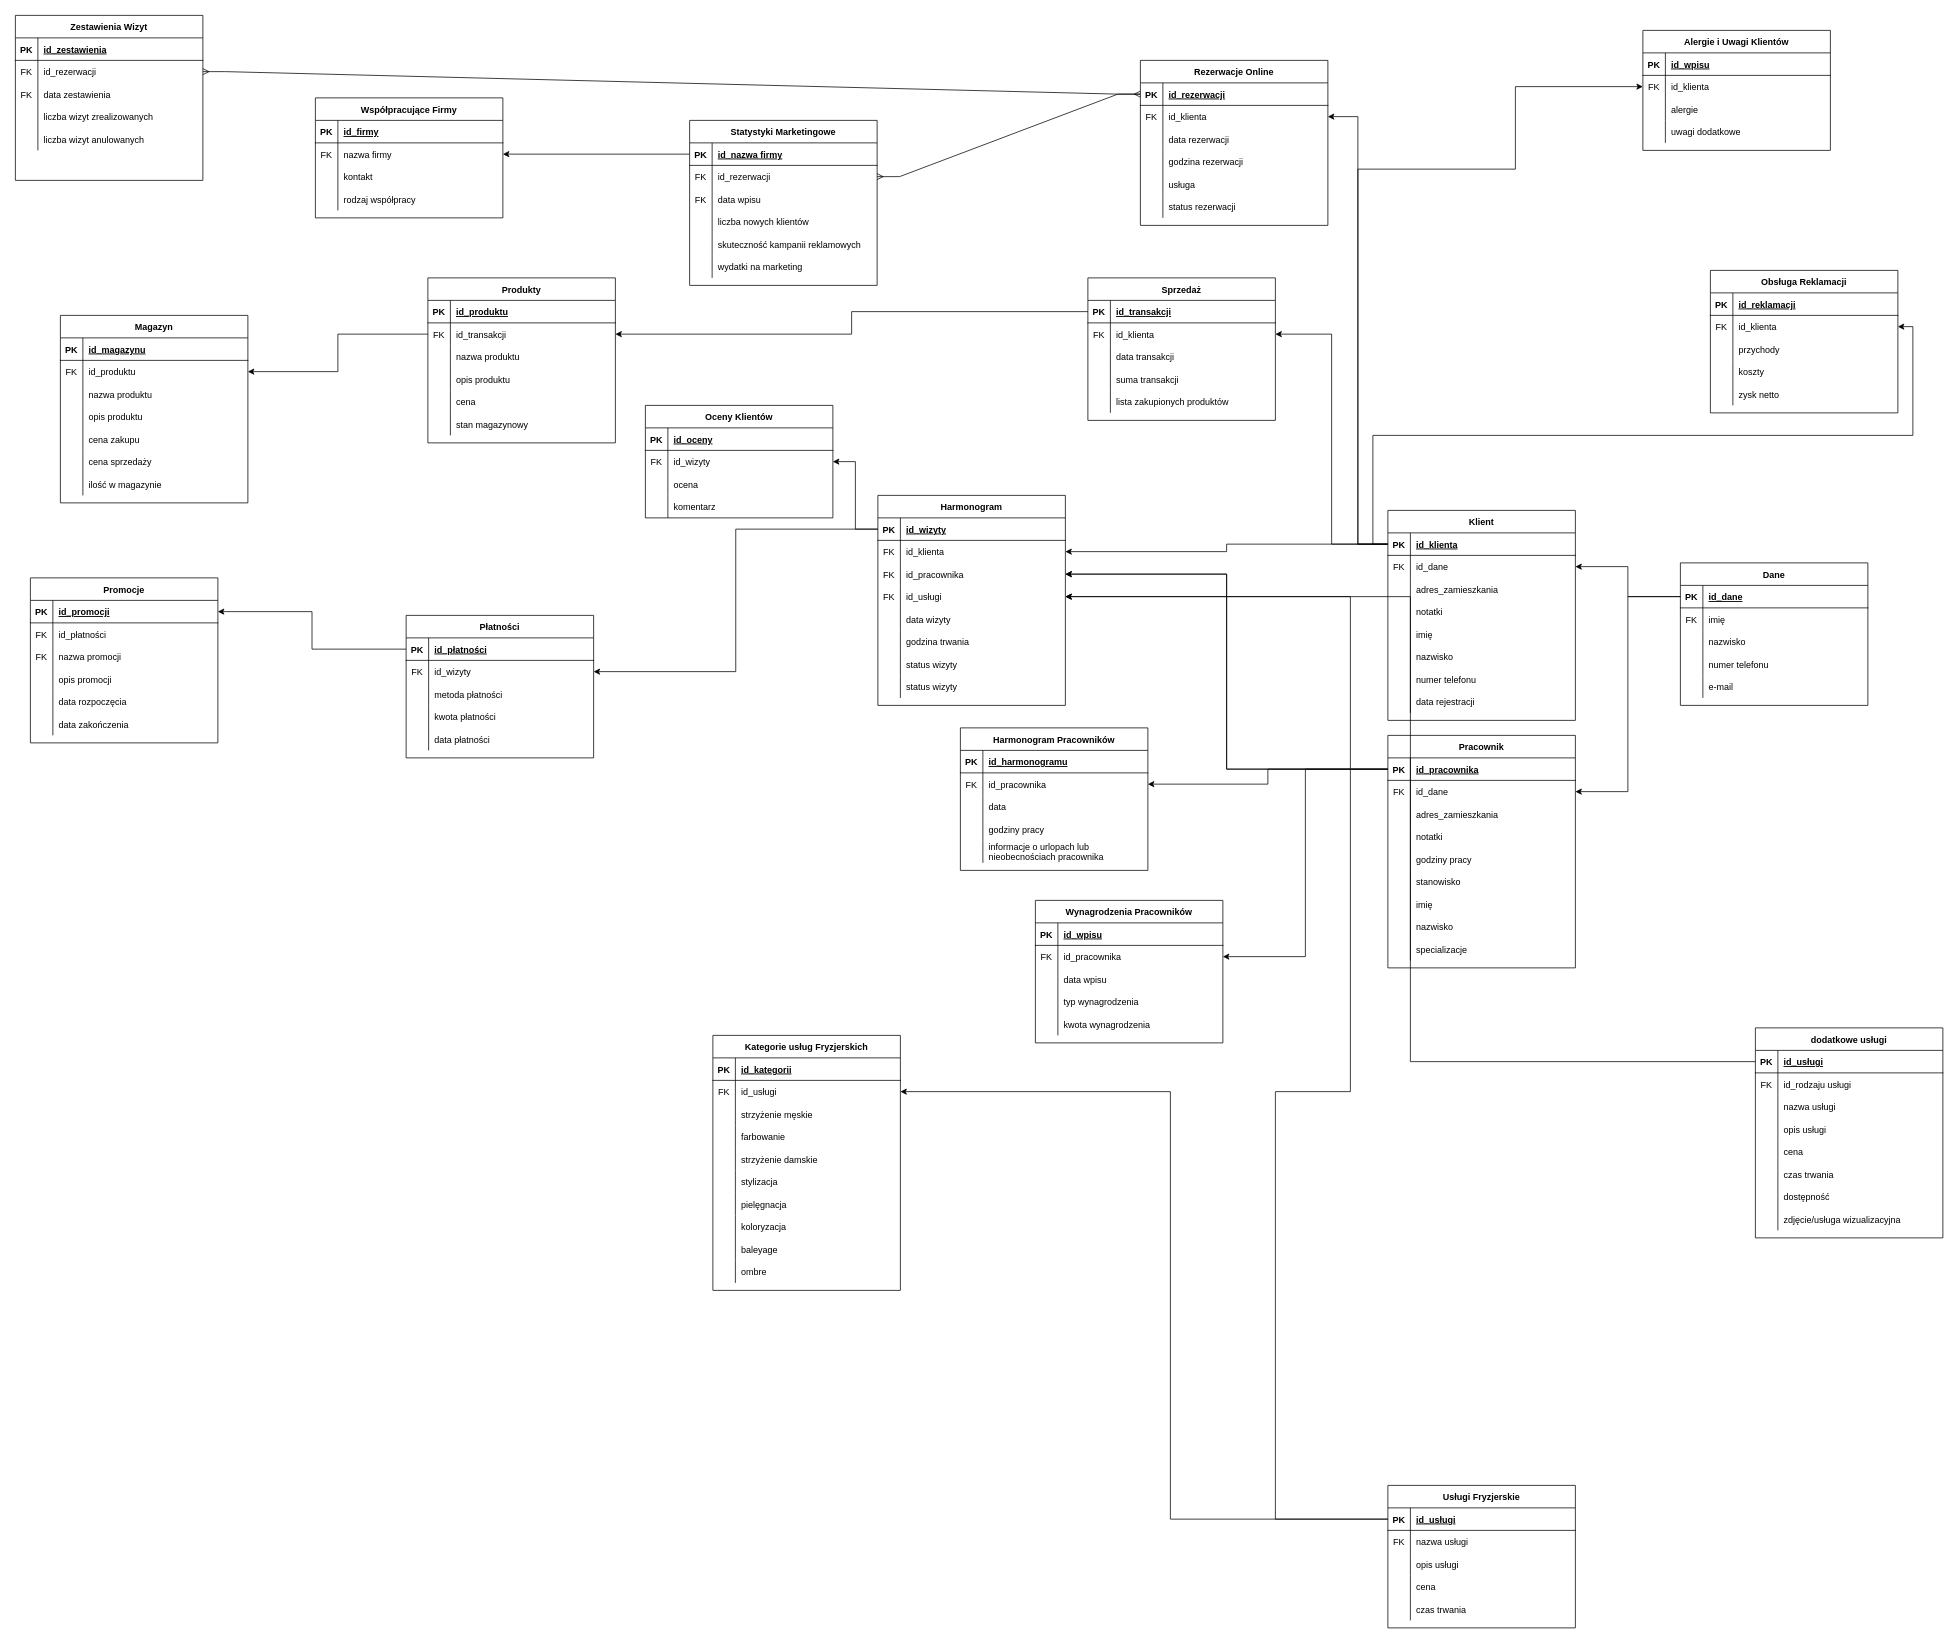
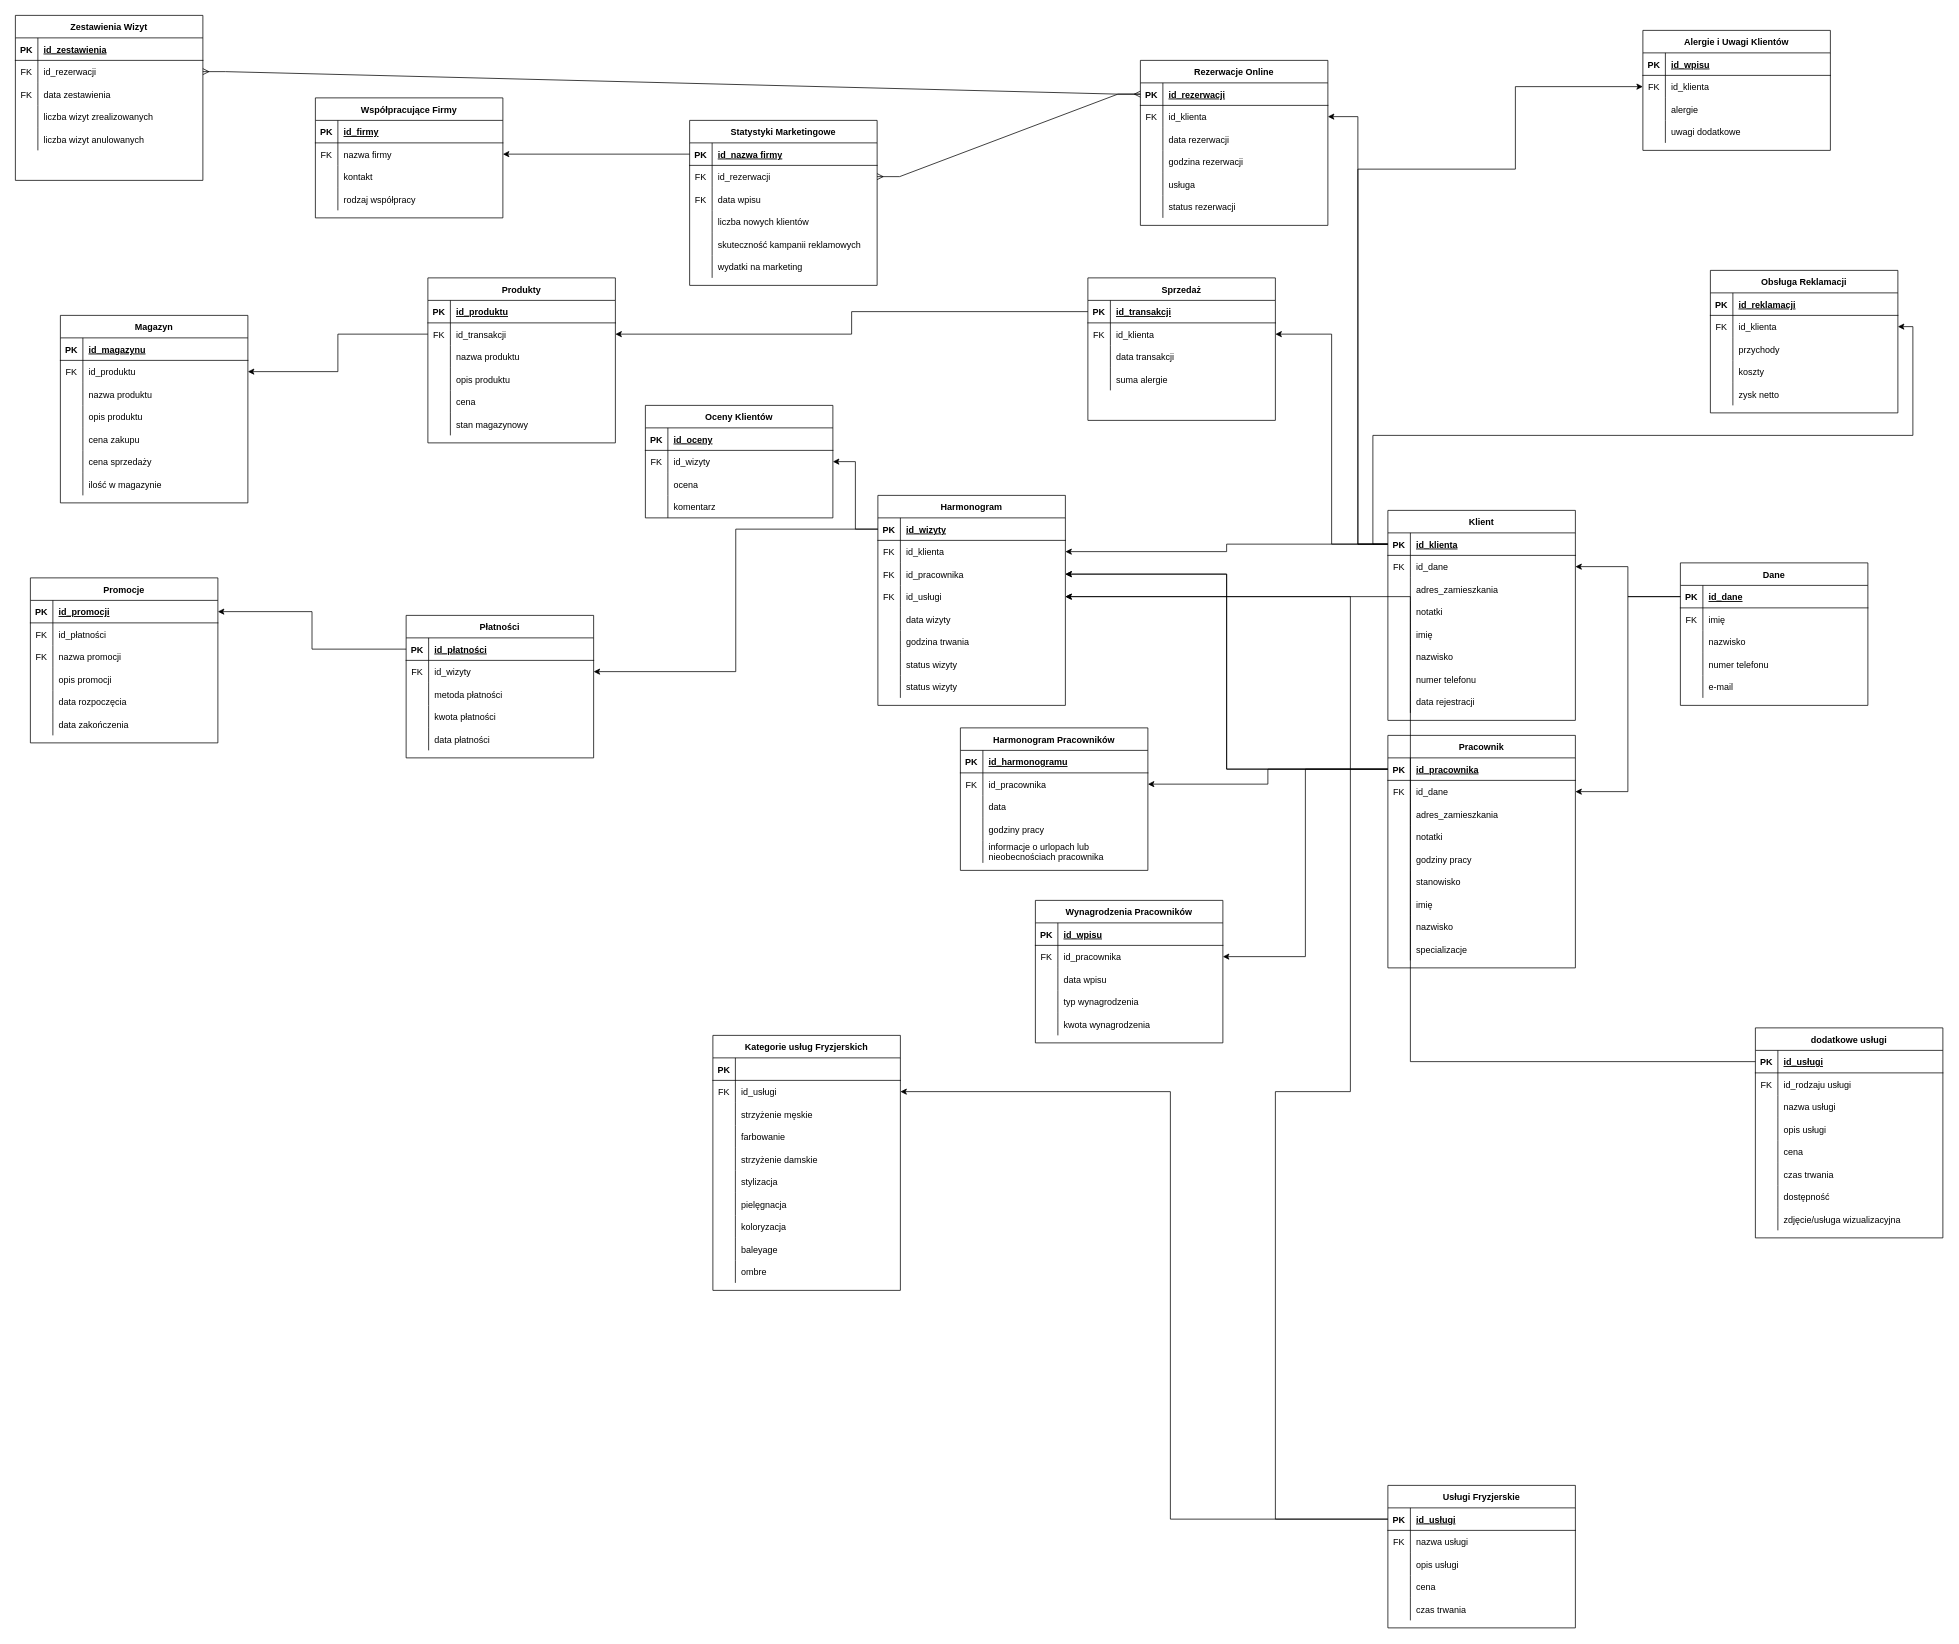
node "suma transakcji": label "suma transakcji" -> "suma alergie"
node "lista zakupionych produktów": removed
node "id_kategorii": removed
